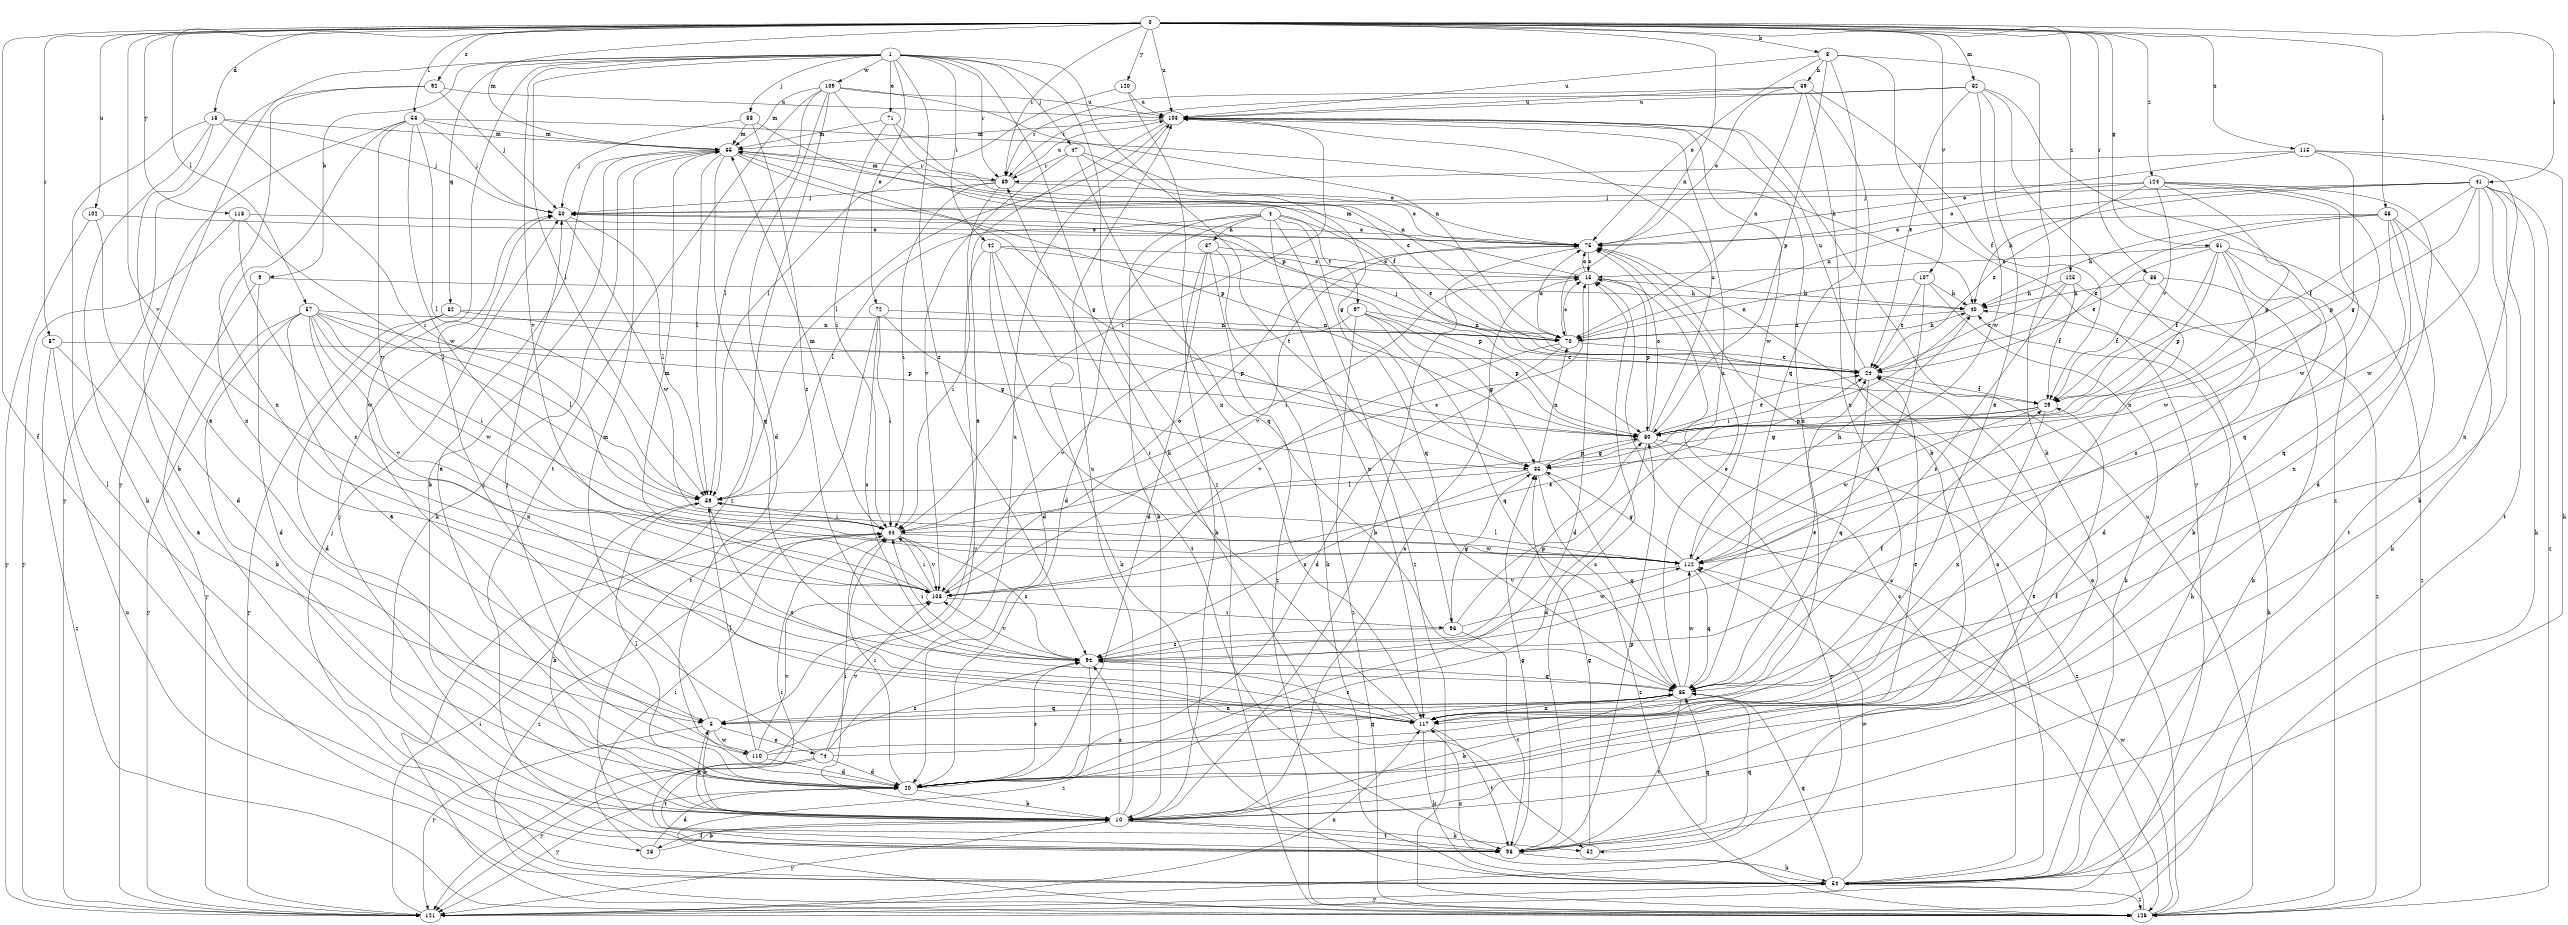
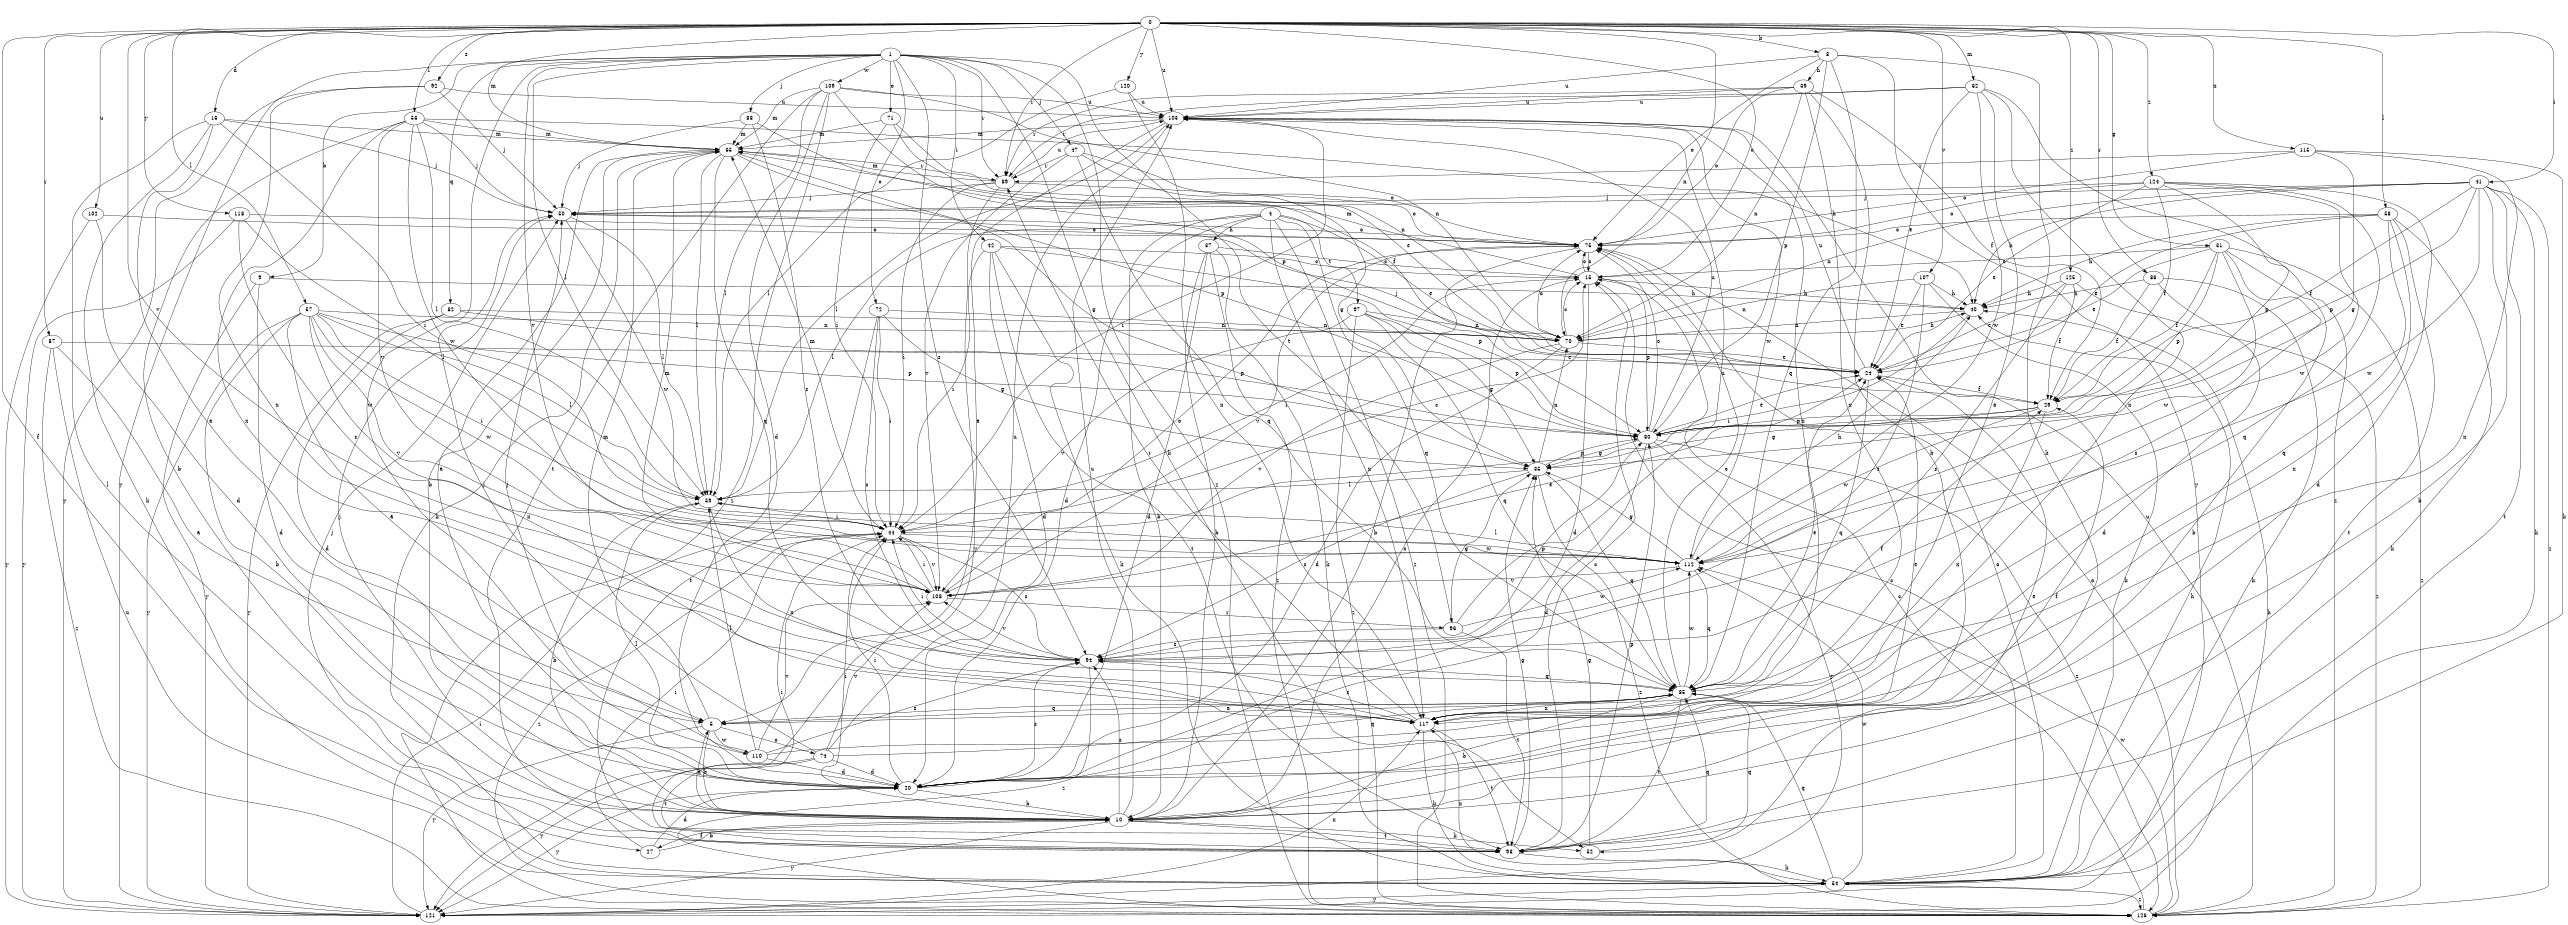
edge "0" -> "15": added, label "c"
edge "124" -> "29": label "v" -> "f"
node "26": label "26" -> "27"
